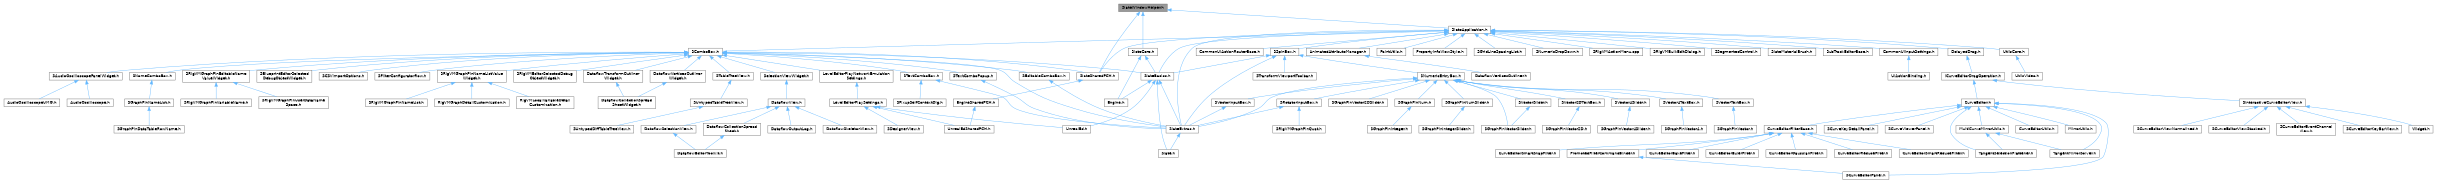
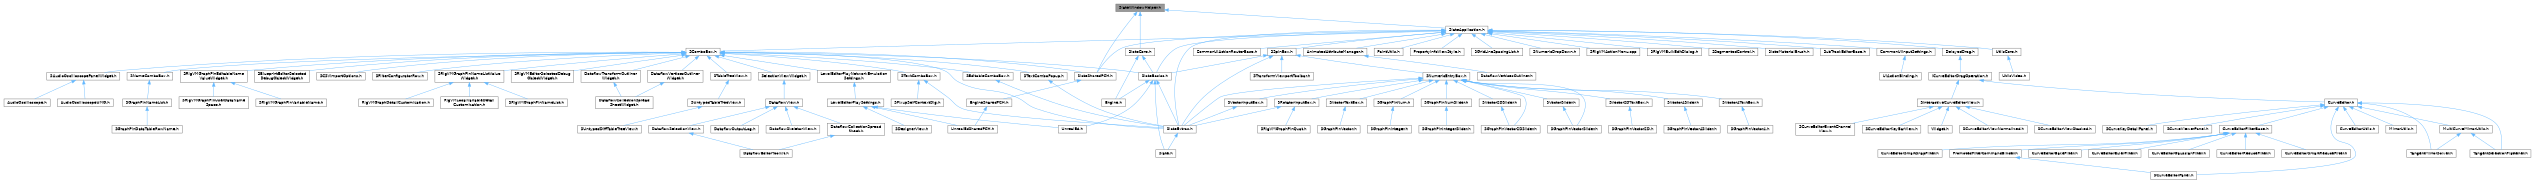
node "SVector2DSlider.h": added
